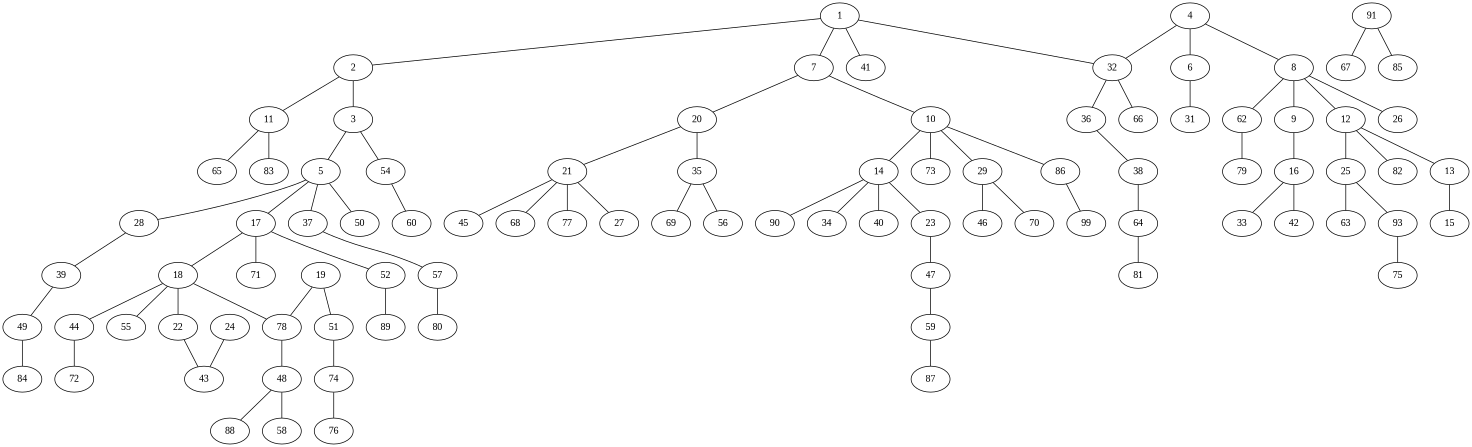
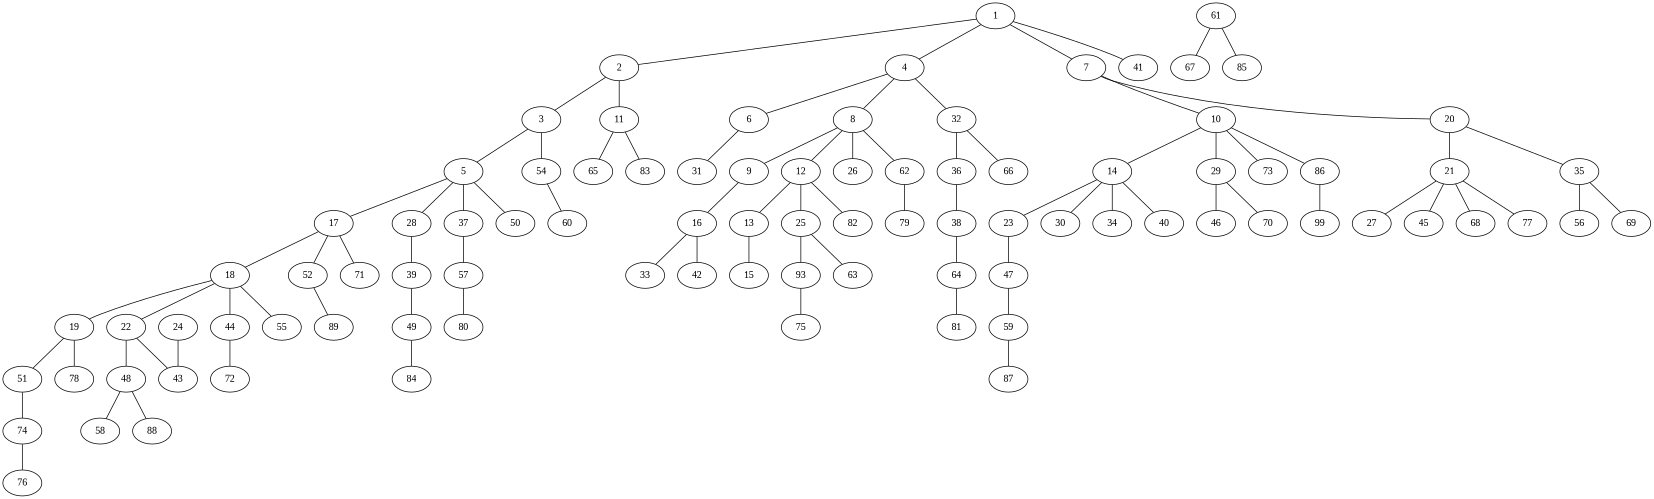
node "91": label "91" -> "61"
edge "1" -- "32": now "1" -- "4"
node "90": label "90" -> "30"
edge "18" -- "78": now "18" -- "19"
edge "78" -- "48": now "22" -- "48"
